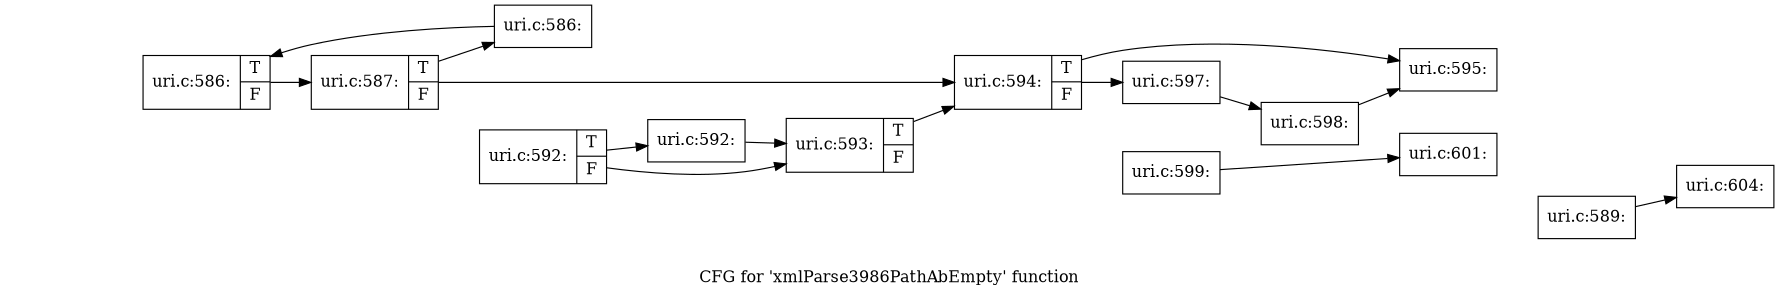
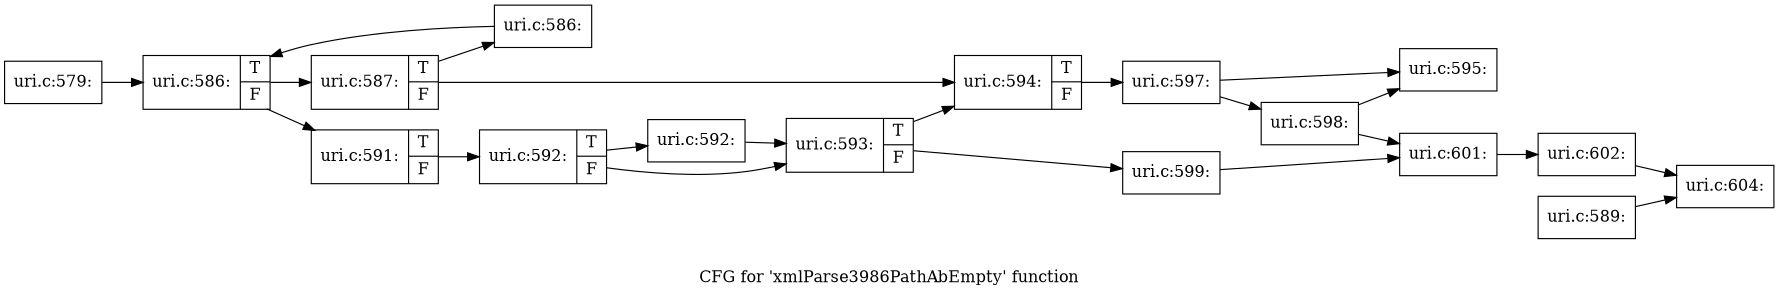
edge "uri.c:594:" -> "uri.c:595:": now "uri.c:597:" -> "uri.c:595:"
node "uri.c:579:": added
edge "uri.c:598:" -> "uri.c:601:": added
node "uri.c:602:": added
node "uri.c:591:": added
edge "uri.c:593:" -> "uri.c:599:": added
